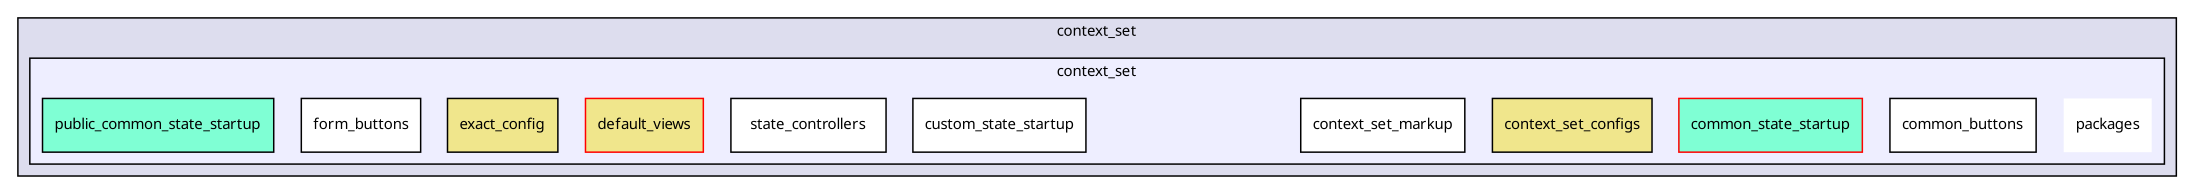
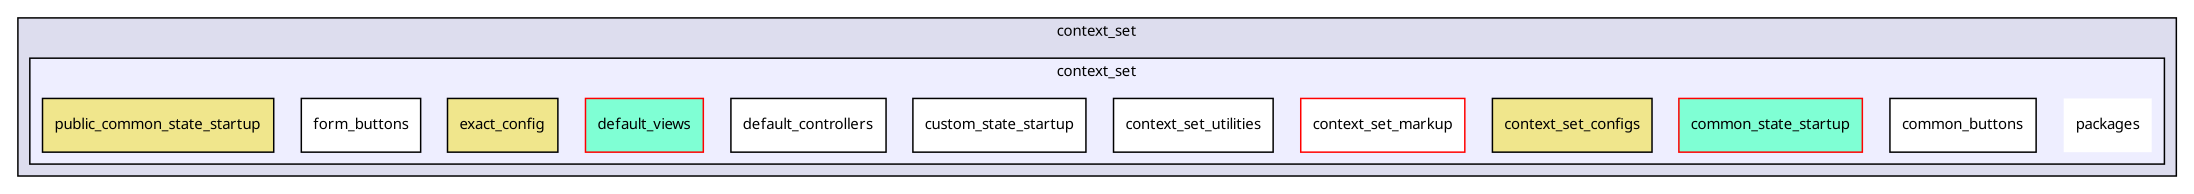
node "public_common_state_startup": fillcolor aquamarine -> khaki
node "default_views": fillcolor khaki -> aquamarine
node "state_controllers": label "state_controllers" -> "default_controllers"
node "context_set_utilities": added
node "context_set_markup": color black -> red
